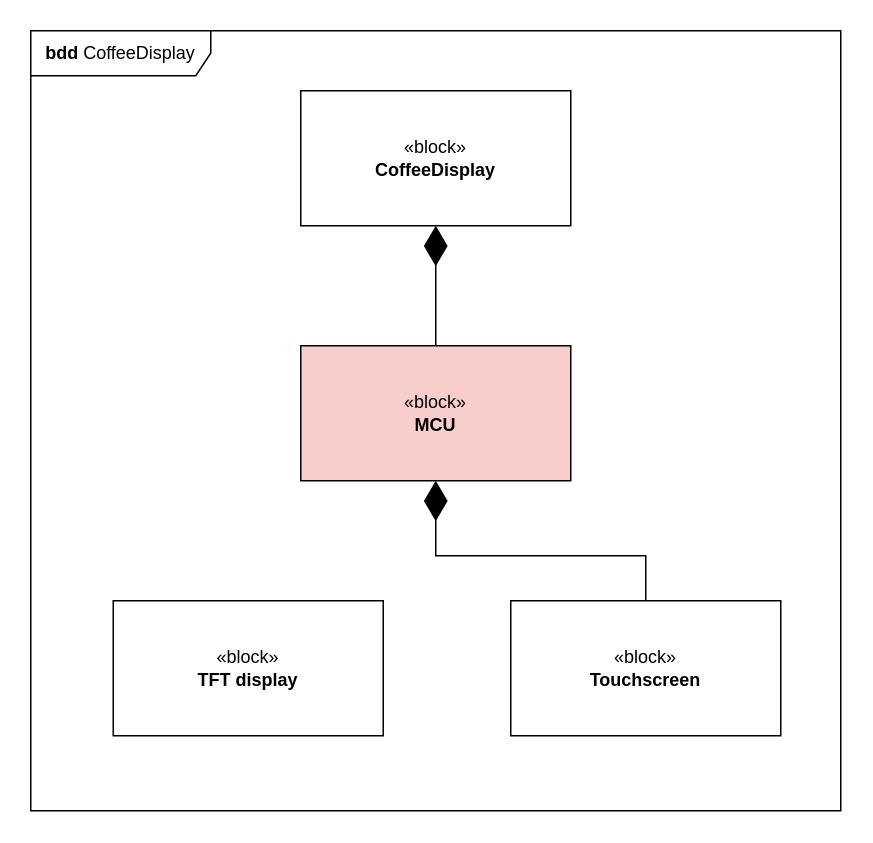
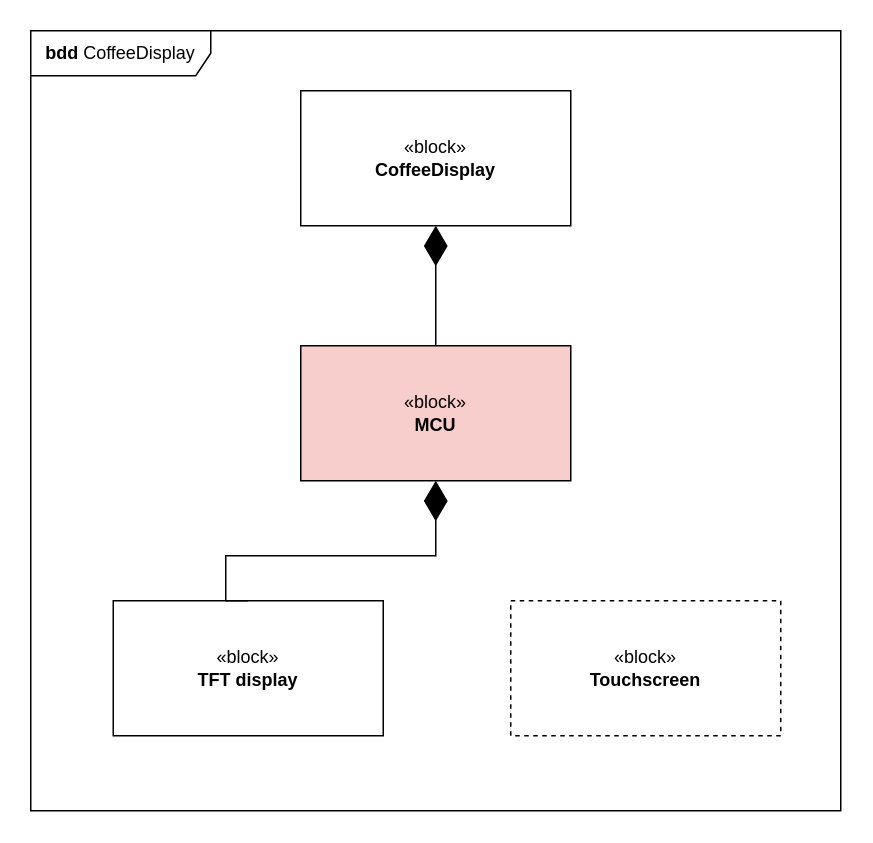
edge "«block» TFT display" -> "«block» MCU": added
edge "«block» Touchscreen" -> "«block» MCU": removed
node "«block» Touchscreen": style solid -> dashed
